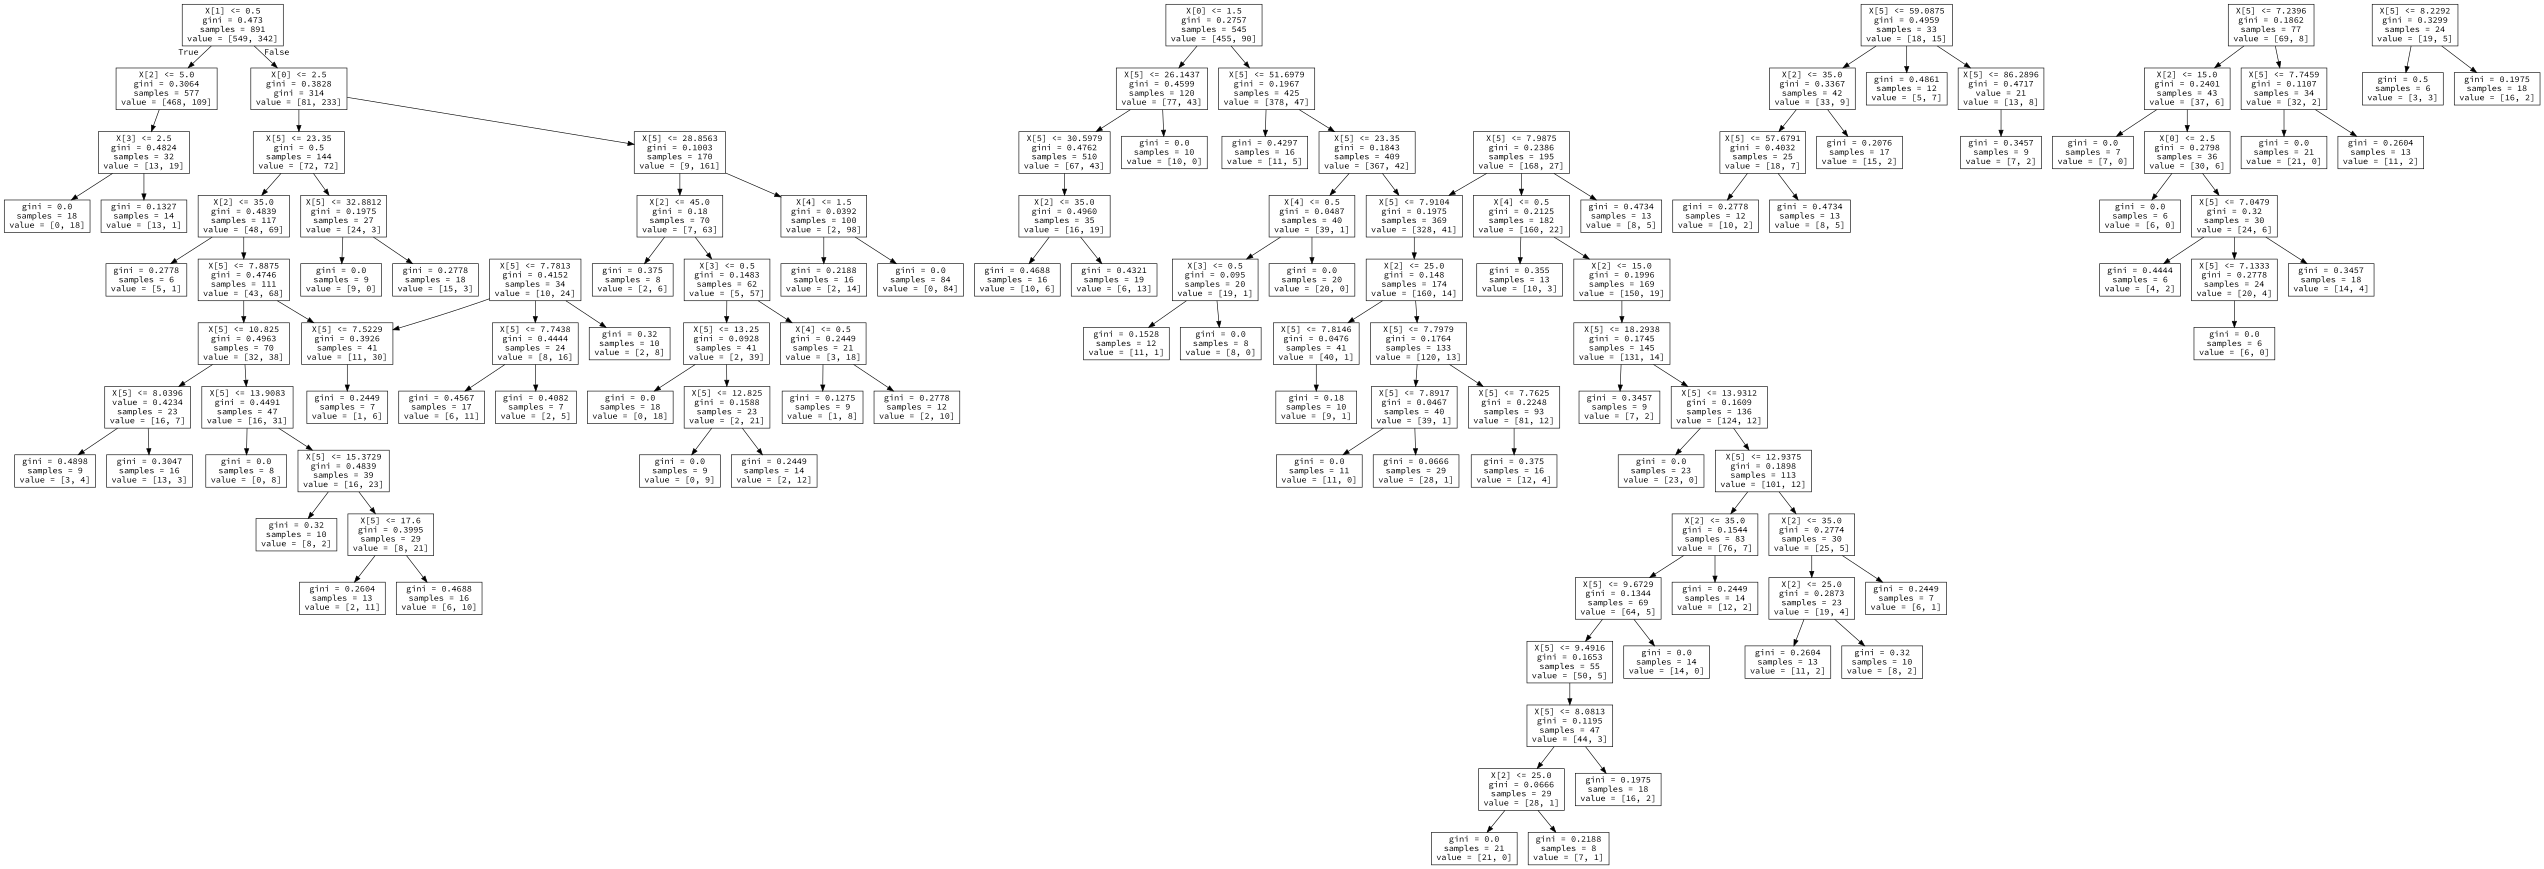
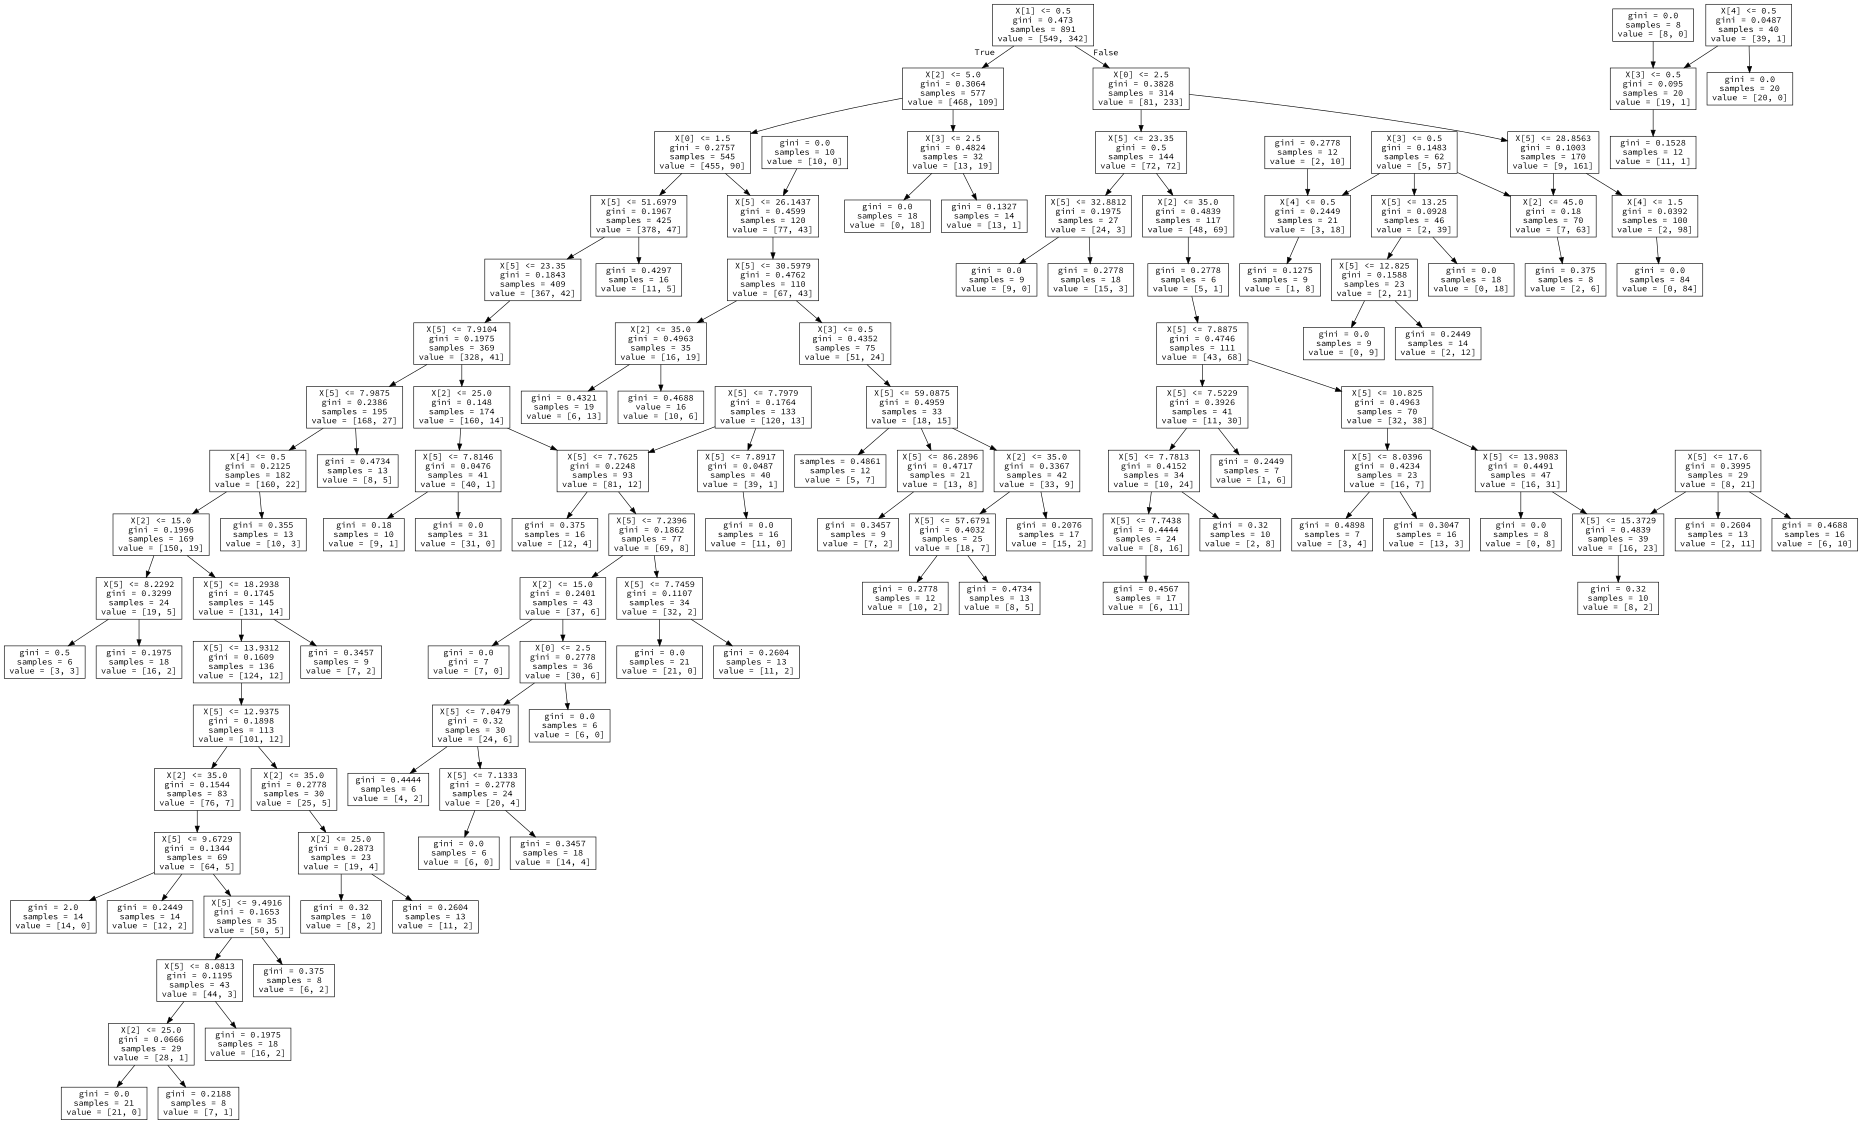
node "X[0] <= 2.5 gini = 0.3828 gini = 314 value = [81, 233]": label "X[0] <= 2.5 gini = 0.3828 gini = 314 value = [81, 233]" -> "X[0] <= 2.5 gini = 0.3828 samples = 314 value = [81, 233]"
node "gini = 0.4861 samples = 12 value = [5, 7]": label "gini = 0.4861 samples = 12 value = [5, 7]" -> "samples = 0.4861 samples = 12 value = [5, 7]"
node "X[5] <= 86.2896 gini = 0.4717 value = 21 value = [13, 8]": label "X[5] <= 86.2896 gini = 0.4717 value = 21 value = [13, 8]" -> "X[5] <= 86.2896 gini = 0.4717 samples = 21 value = [13, 8]"
edge "X[2] <= 5.0 gini = 0.3064 samples = 577 value = [468, 109]" -> "X[0] <= 1.5 gini = 0.2757 samples = 545 value = [455, 90]": added
edge "X[5] <= 26.1437 gini = 0.4599 samples = 120 value = [77, 43]" -> "gini = 0.0 samples = 10 value = [10, 0]": reversed
node "X[5] <= 30.5979 gini = 0.4762 samples = 510 value = [67, 43]": label "X[5] <= 30.5979 gini = 0.4762 samples = 510 value = [67, 43]" -> "X[5] <= 30.5979 gini = 0.4762 samples = 110 value = [67, 43]"
node "gini = 0.0 samples = 7 value = [7, 0]": label "gini = 0.0 samples = 7 value = [7, 0]" -> "gini = 0.0 gini = 7 value = [7, 0]"
node "X[0] <= 2.5 gini = 0.2798 samples = 36 value = [30, 6]": label "X[0] <= 2.5 gini = 0.2798 samples = 36 value = [30, 6]" -> "X[0] <= 2.5 gini = 0.2778 samples = 36 value = [30, 6]"
edge "X[5] <= 23.35 gini = 0.1843 samples = 409 value = [367, 42]" -> "X[4] <= 0.5 gini = 0.0487 samples = 40 value = [39, 1]": removed
edge "X[5] <= 7.9875 gini = 0.2386 samples = 195 value = [168, 27]" -> "X[5] <= 7.9104 gini = 0.1975 samples = 369 value = [328, 41]": reversed
node "X[2] <= 35.0 gini = 0.4960 samples = 35 value = [16, 19]": label "X[2] <= 35.0 gini = 0.4960 samples = 35 value = [16, 19]" -> "X[2] <= 35.0 gini = 0.4963 samples = 35 value = [16, 19]"
edge "X[2] <= 35.0 gini = 0.4839 samples = 117 value = [48, 69]" -> "X[5] <= 7.8875 gini = 0.4746 samples = 111 value = [43, 68]": now "gini = 0.2778 samples = 6 value = [5, 1]" -> "X[5] <= 7.8875 gini = 0.4746 samples = 111 value = [43, 68]"
edge "X[2] <= 45.0 gini = 0.18 samples = 70 value = [7, 63]" -> "X[3] <= 0.5 gini = 0.1483 samples = 62 value = [5, 57]": reversed
edge "X[5] <= 7.0479 gini = 0.32 samples = 30 value = [24, 6]" -> "gini = 0.3457 samples = 18 value = [14, 4]": now "X[5] <= 7.1333 gini = 0.2778 samples = 24 value = [20, 4]" -> "gini = 0.3457 samples = 18 value = [14, 4]"
node "gini = 0.2188 samples = 16 value = [2, 14]": removed
node "gini = 0.4688 samples = 16 value = [10, 6]": label "gini = 0.4688 samples = 16 value = [10, 6]" -> "gini = 0.4688 value = 16 value = [10, 6]"
edge "X[2] <= 25.0 gini = 0.148 samples = 174 value = [160, 14]" -> "X[5] <= 7.7979 gini = 0.1764 samples = 133 value = [120, 13]": now "X[2] <= 25.0 gini = 0.148 samples = 174 value = [160, 14]" -> "X[5] <= 7.7625 gini = 0.2248 samples = 93 value = [81, 12]"
edge "X[3] <= 0.5 gini = 0.095 samples = 20 value = [19, 1]" -> "gini = 0.0 samples = 8 value = [8, 0]": reversed
edge "X[5] <= 7.7813 gini = 0.4152 samples = 34 value = [10, 24]" -> "X[5] <= 7.5229 gini = 0.3926 samples = 41 value = [11, 30]": reversed
node "X[5] <= 13.25 gini = 0.0928 samples = 41 value = [2, 39]": label "X[5] <= 13.25 gini = 0.0928 samples = 41 value = [2, 39]" -> "X[5] <= 13.25 gini = 0.0928 samples = 46 value = [2, 39]"
node "X[3] <= 0.5 gini = 0.4352 samples = 75 value = [51, 24]": added
edge "X[4] <= 0.5 gini = 0.2449 samples = 21 value = [3, 18]" -> "gini = 0.2778 samples = 12 value = [2, 10]": reversed
node "X[5] <= 8.0396 value = 0.4234 samples = 23 value = [16, 7]": label "X[5] <= 8.0396 value = 0.4234 samples = 23 value = [16, 7]" -> "X[5] <= 8.0396 gini = 0.4234 samples = 23 value = [16, 7]"
node "gini = 0.4082 samples = 7 value = [2, 5]": removed
node "X[5] <= 7.8917 gini = 0.0467 samples = 40 value = [39, 1]": label "X[5] <= 7.8917 gini = 0.0467 samples = 40 value = [39, 1]" -> "X[5] <= 7.8917 gini = 0.0487 samples = 40 value = [39, 1]"
node "gini = 0.4898 samples = 9 value = [3, 4]": label "gini = 0.4898 samples = 9 value = [3, 4]" -> "gini = 0.4898 samples = 7 value = [3, 4]"
node "gini = 0.0 samples = 11 value = [11, 0]": label "gini = 0.0 samples = 11 value = [11, 0]" -> "gini = 0.0 samples = 16 value = [11, 0]"
node "gini = 0.0666 samples = 29 value = [28, 1]": removed
node "gini = 0.0 samples = 23 value = [23, 0]": removed
edge "X[5] <= 15.3729 gini = 0.4839 samples = 39 value = [16, 23]" -> "X[5] <= 17.6 gini = 0.3995 samples = 29 value = [8, 21]": reversed
edge "X[5] <= 7.7625 gini = 0.2248 samples = 93 value = [81, 12]" -> "X[5] <= 7.2396 gini = 0.1862 samples = 77 value = [69, 8]": added
node "gini = 0.0 samples = 31 value = [31, 0]": added
node "X[2] <= 35.0 gini = 0.2774 samples = 30 value = [25, 5]": label "X[2] <= 35.0 gini = 0.2774 samples = 30 value = [25, 5]" -> "X[2] <= 35.0 gini = 0.2778 samples = 30 value = [25, 5]"
edge "X[2] <= 15.0 gini = 0.1996 samples = 169 value = [150, 19]" -> "X[5] <= 8.2292 gini = 0.3299 samples = 24 value = [19, 5]": added
edge "X[2] <= 35.0 gini = 0.1544 samples = 83 value = [76, 7]" -> "gini = 0.2449 samples = 14 value = [12, 2]": now "X[5] <= 9.6729 gini = 0.1344 samples = 69 value = [64, 5]" -> "gini = 0.2449 samples = 14 value = [12, 2]"
node "gini = 0.2449 samples = 7 value = [6, 1]": removed
node "X[5] <= 9.4916 gini = 0.1653 samples = 55 value = [50, 5]": label "X[5] <= 9.4916 gini = 0.1653 samples = 55 value = [50, 5]" -> "X[5] <= 9.4916 gini = 0.1653 samples = 35 value = [50, 5]"
node "gini = 0.0 samples = 14 value = [14, 0]": label "gini = 0.0 samples = 14 value = [14, 0]" -> "gini = 2.0 samples = 14 value = [14, 0]"
node "X[5] <= 8.0813 gini = 0.1195 samples = 47 value = [44, 3]": label "X[5] <= 8.0813 gini = 0.1195 samples = 47 value = [44, 3]" -> "X[5] <= 8.0813 gini = 0.1195 samples = 43 value = [44, 3]"
node "gini = 0.375 samples = 8 value = [6, 2]": added
